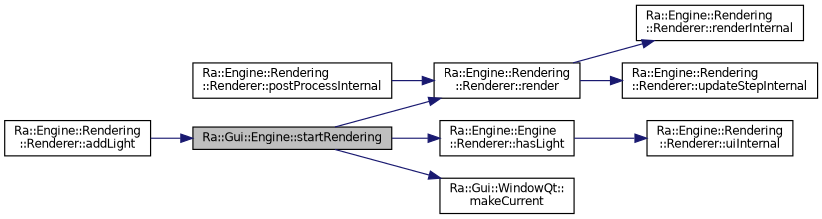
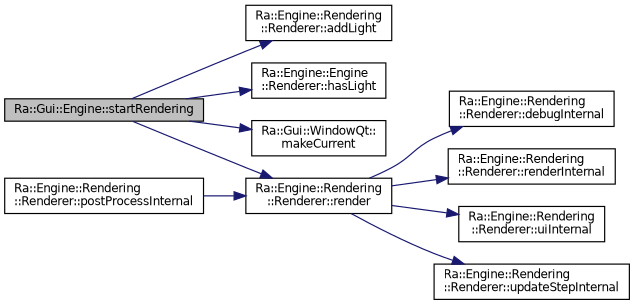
node "Ra::Engine::Rendering ::Renderer::debugInternal": added
edge "Ra::Engine::Rendering ::Renderer::addLight" -> "Ra::Gui::Engine::startRendering": reversed
edge "Ra::Engine::Engine ::Renderer::hasLight" -> "Ra::Engine::Rendering ::Renderer::uiInternal": now "Ra::Engine::Rendering ::Renderer::render" -> "Ra::Engine::Rendering ::Renderer::uiInternal"
